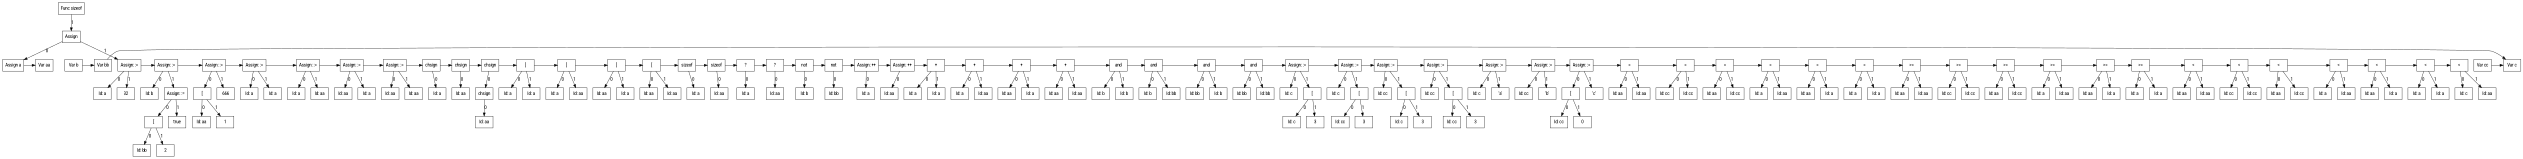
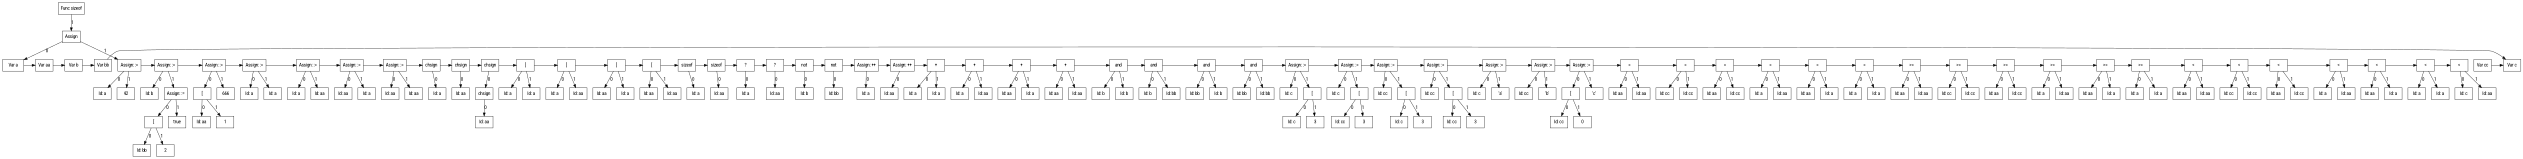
node "Assign a": label "Assign a" -> "Var a"
edge "Var aa" -> "Var b": added
node "32": label "32" -> "42"
